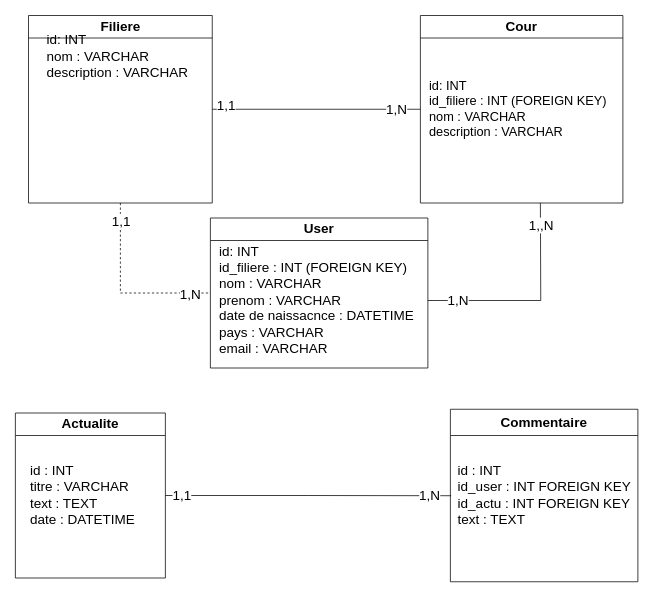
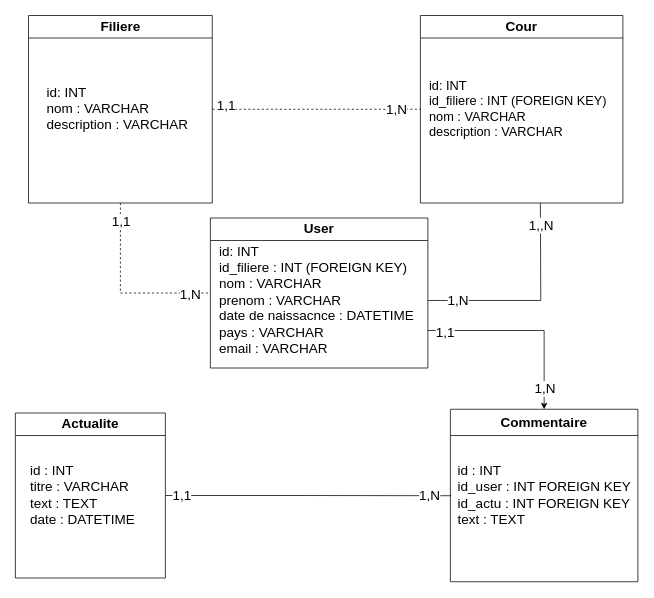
node "id: INT nom : VARCHAR description : VARCHAR": moved (124, 57) -> (124, 109)
edge "Filiere" -- "Cour": style solid -> dashed
edge "User" -> "Commentaire": added, labels "1,1", "1,N"
